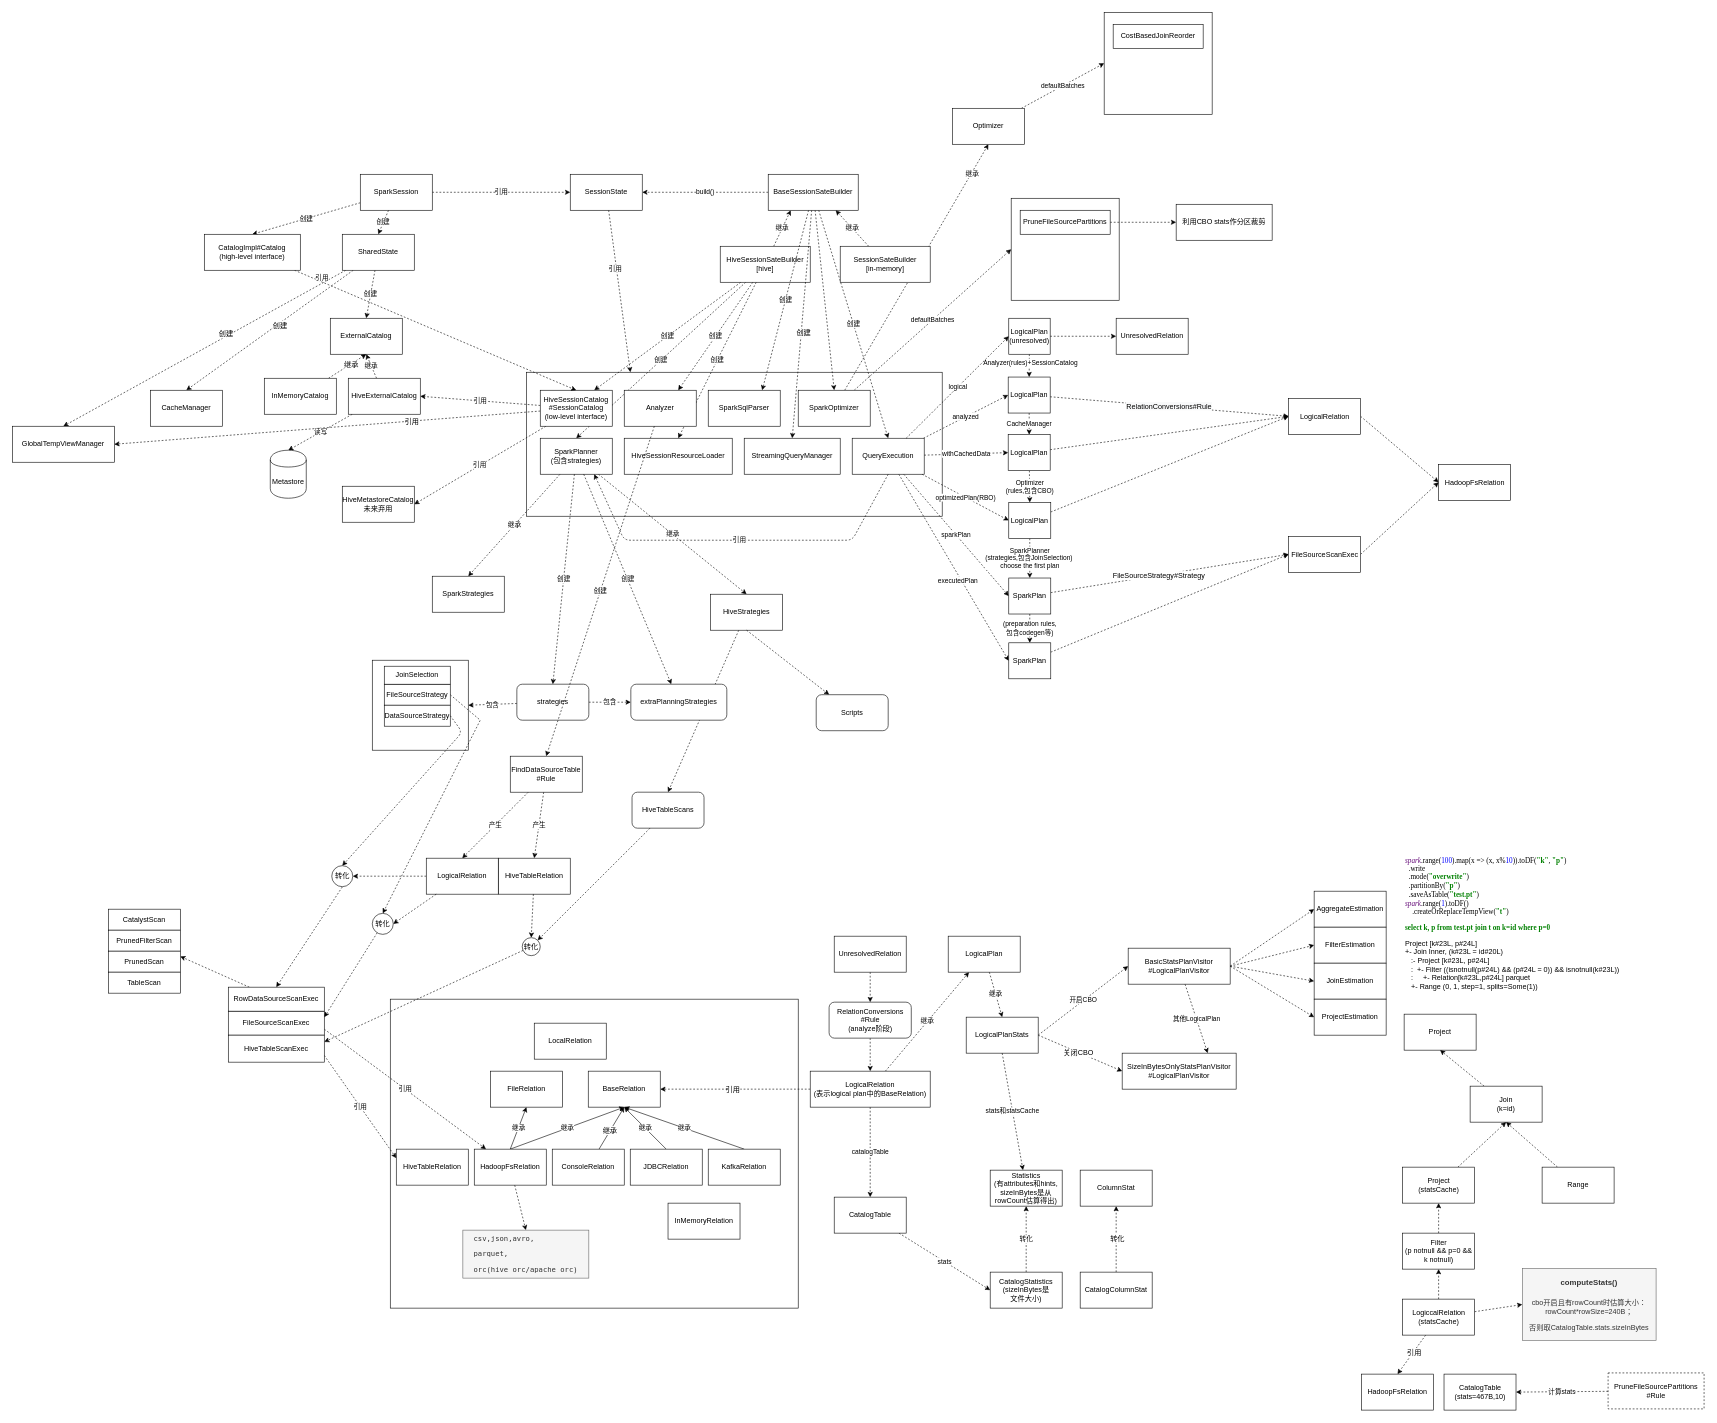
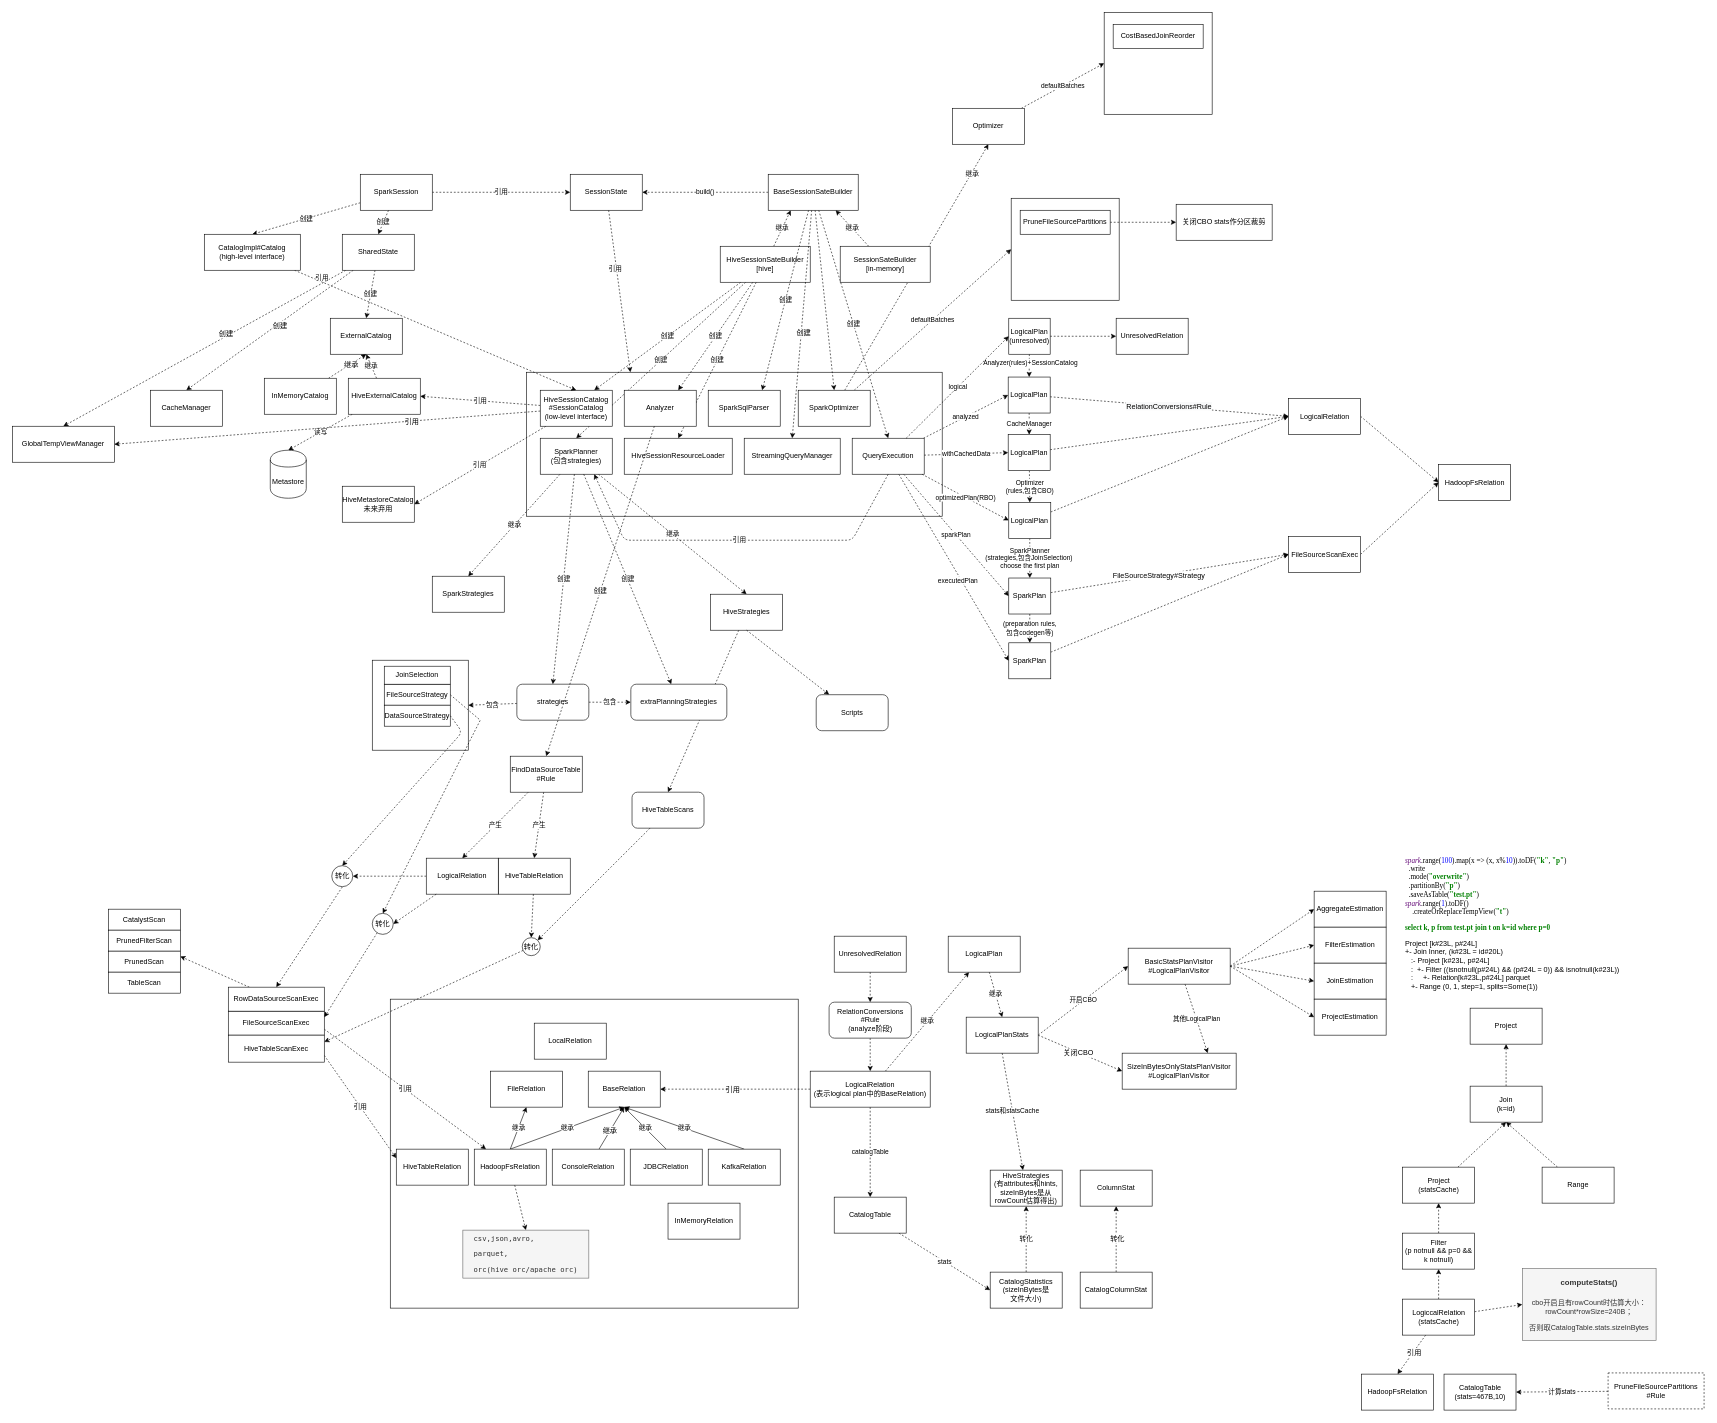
node "利用CBO stats作分区裁剪": label "利用CBO stats作分区裁剪" -> "关闭CBO stats作分区裁剪"
node "Project": moved (1440, 1032) -> (1506, 1026)
node "Statistics (有attributes和hints, sizeInBytes是从rowCount估算得出)": label "Statistics (有attributes和hints, sizeInBytes是从rowCount估算得出)" -> "HiveStrategies (有attributes和hints, sizeInBytes是从rowCount估算得出)"
